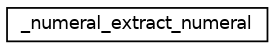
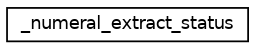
node "_numeral_extract_numeral": label "_numeral_extract_numeral" -> "_numeral_extract_status"
